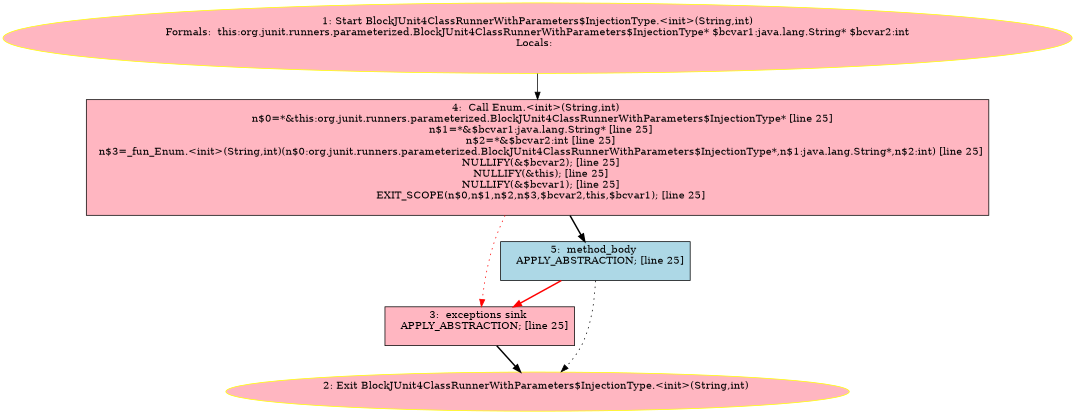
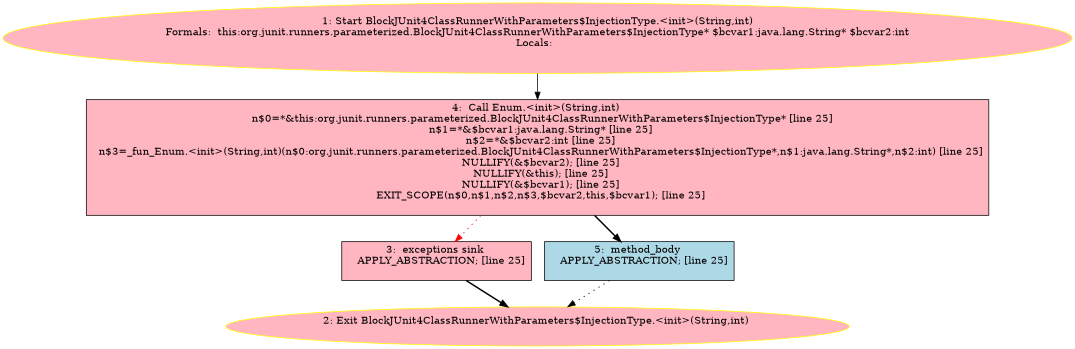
edge "5:  method_body APPLY_ABSTRACTION; [line 25]" -> "3:  exceptions sink APPLY_ABSTRACTION; [line 25]": removed
